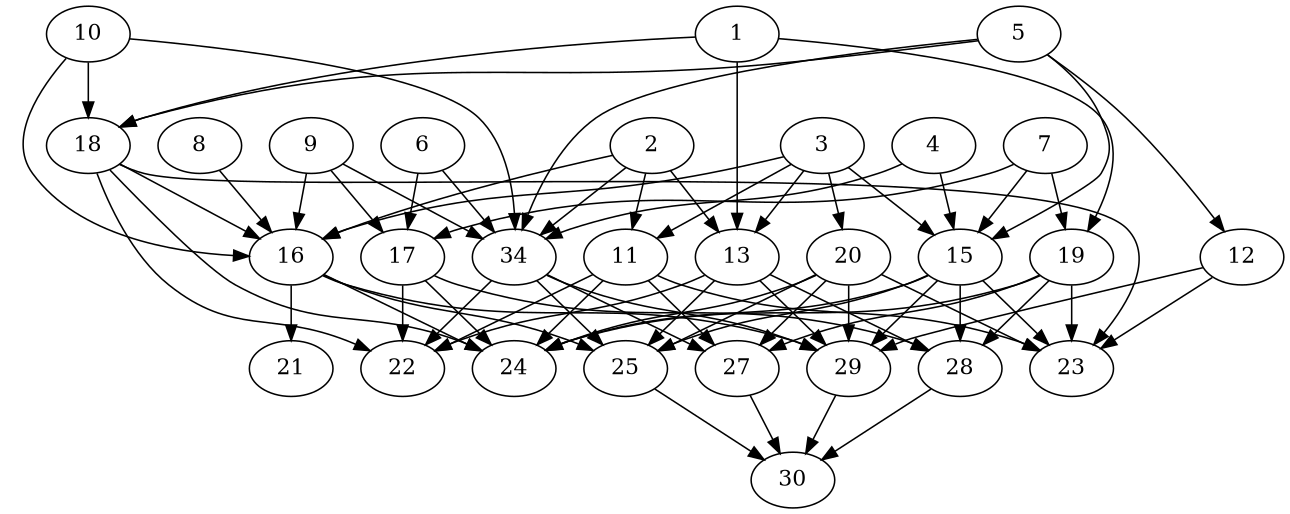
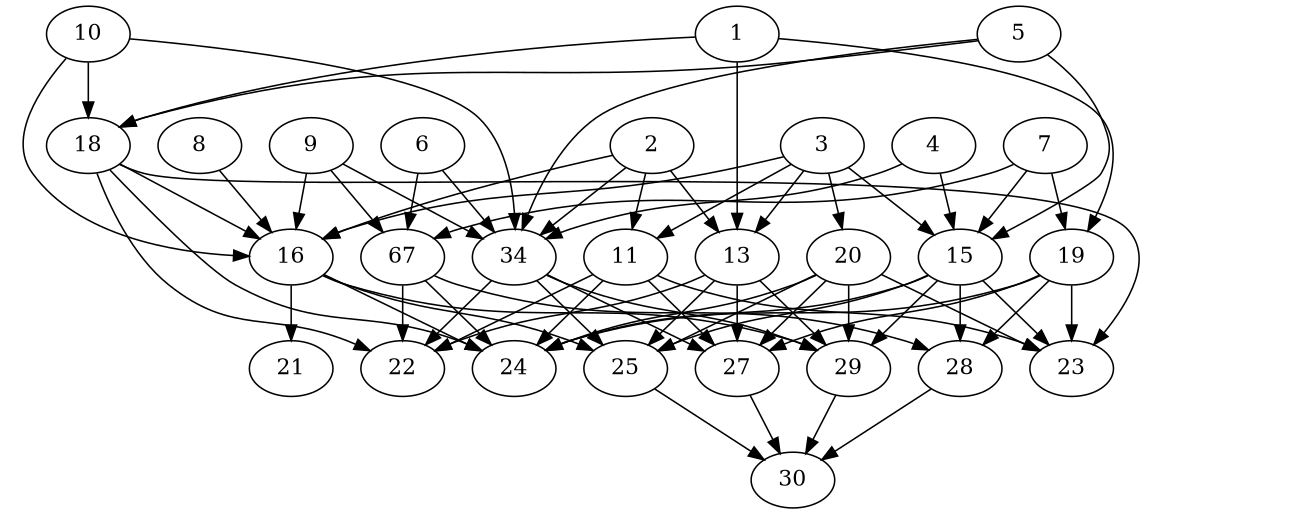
node "17": label "17" -> "67"
node "12": removed
edge "13" -> "28": now "13" -> "27"
